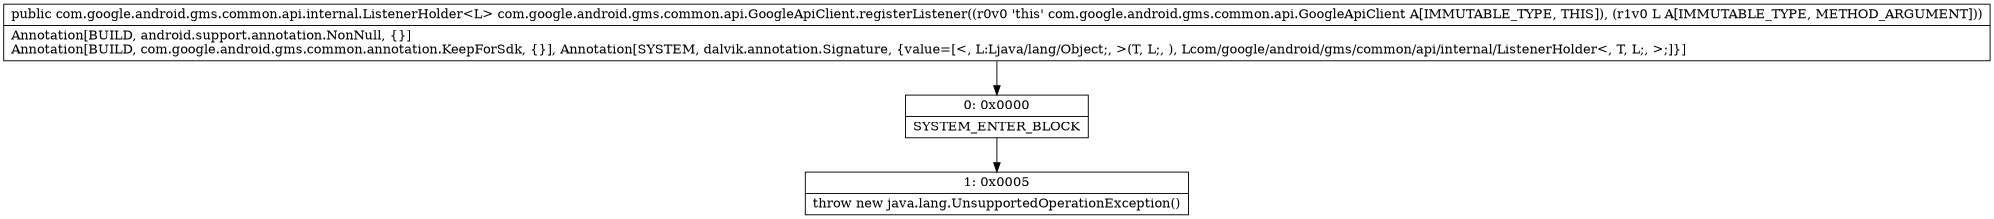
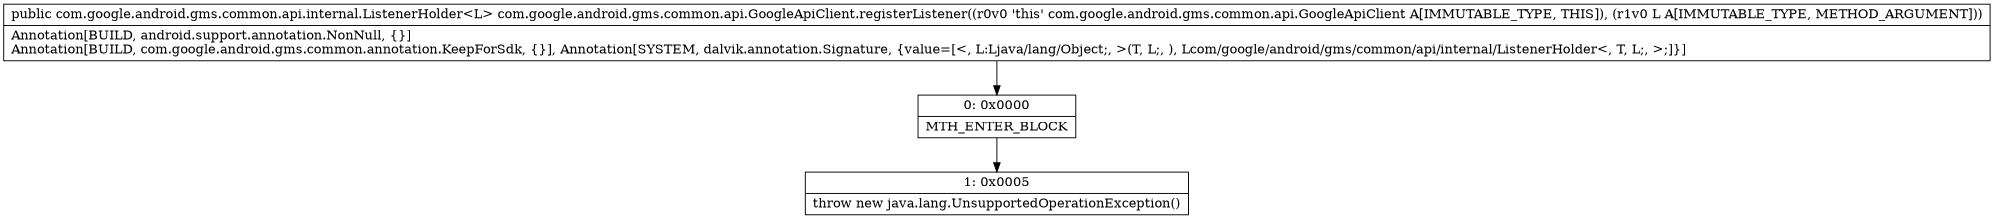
node "0: 0x0000": text "SYSTEM_ENTER_BLOCK" -> "MTH_ENTER_BLOCK"
